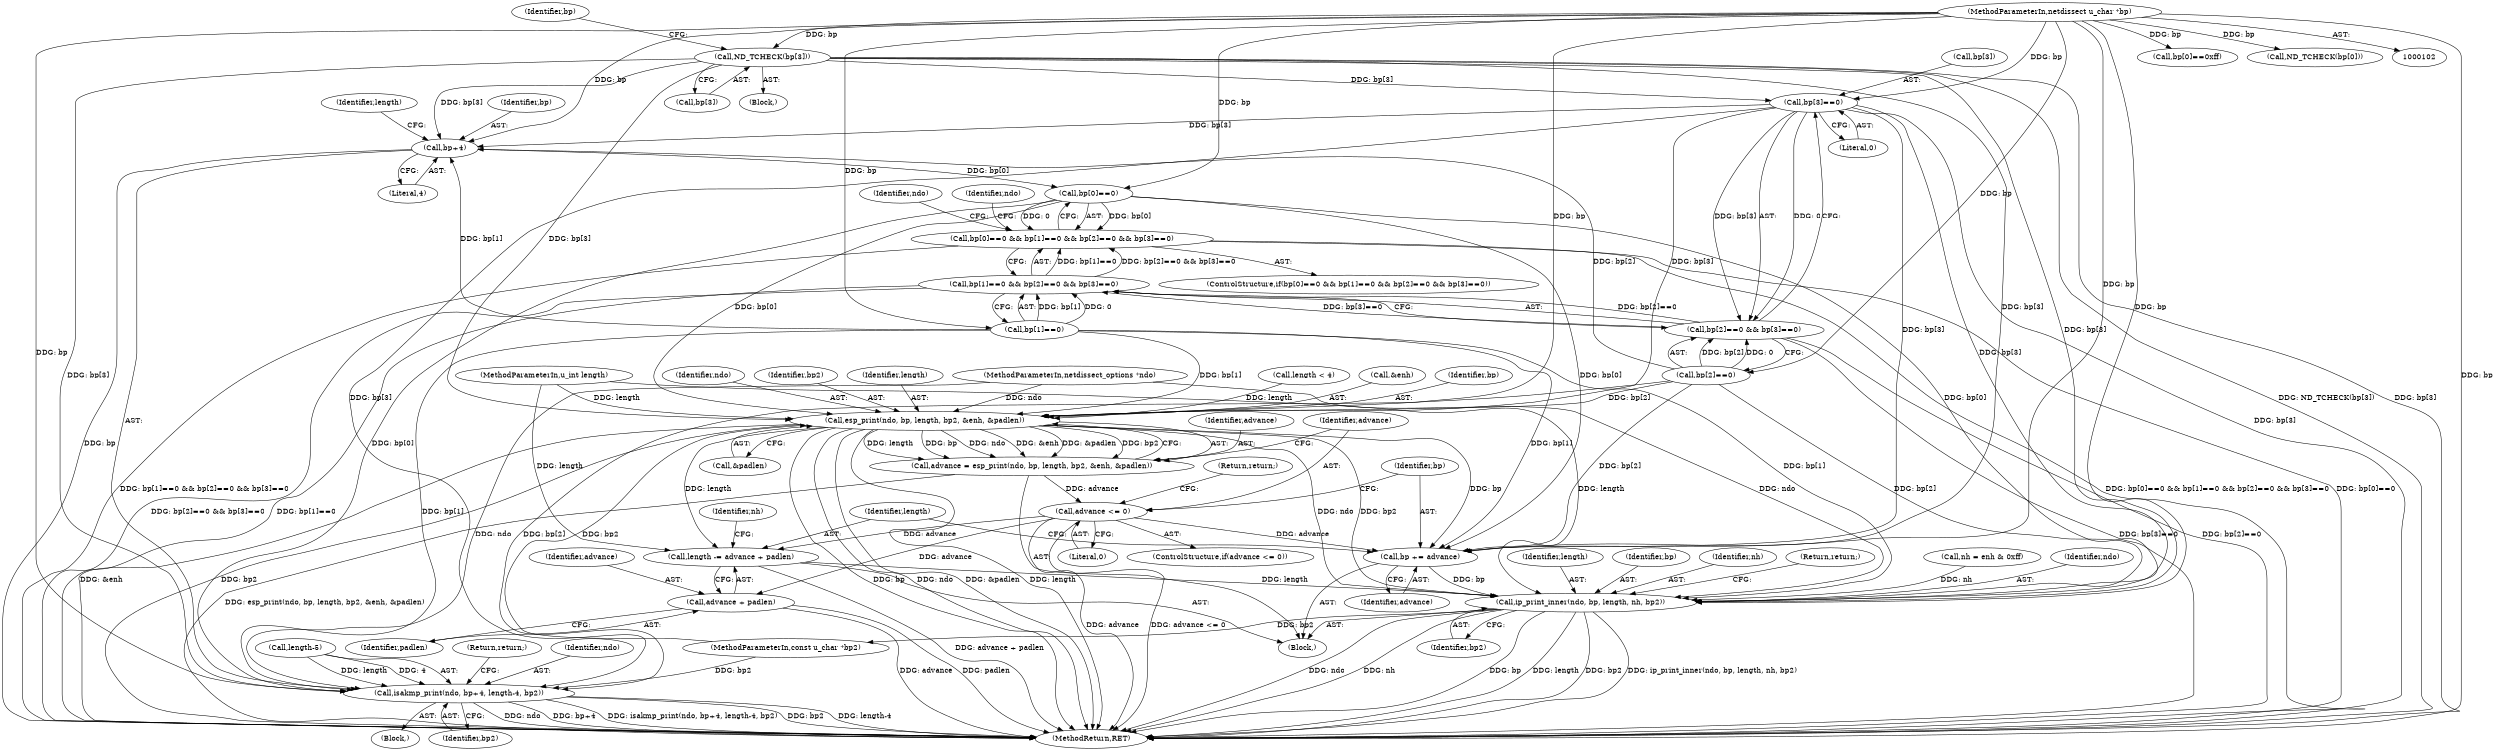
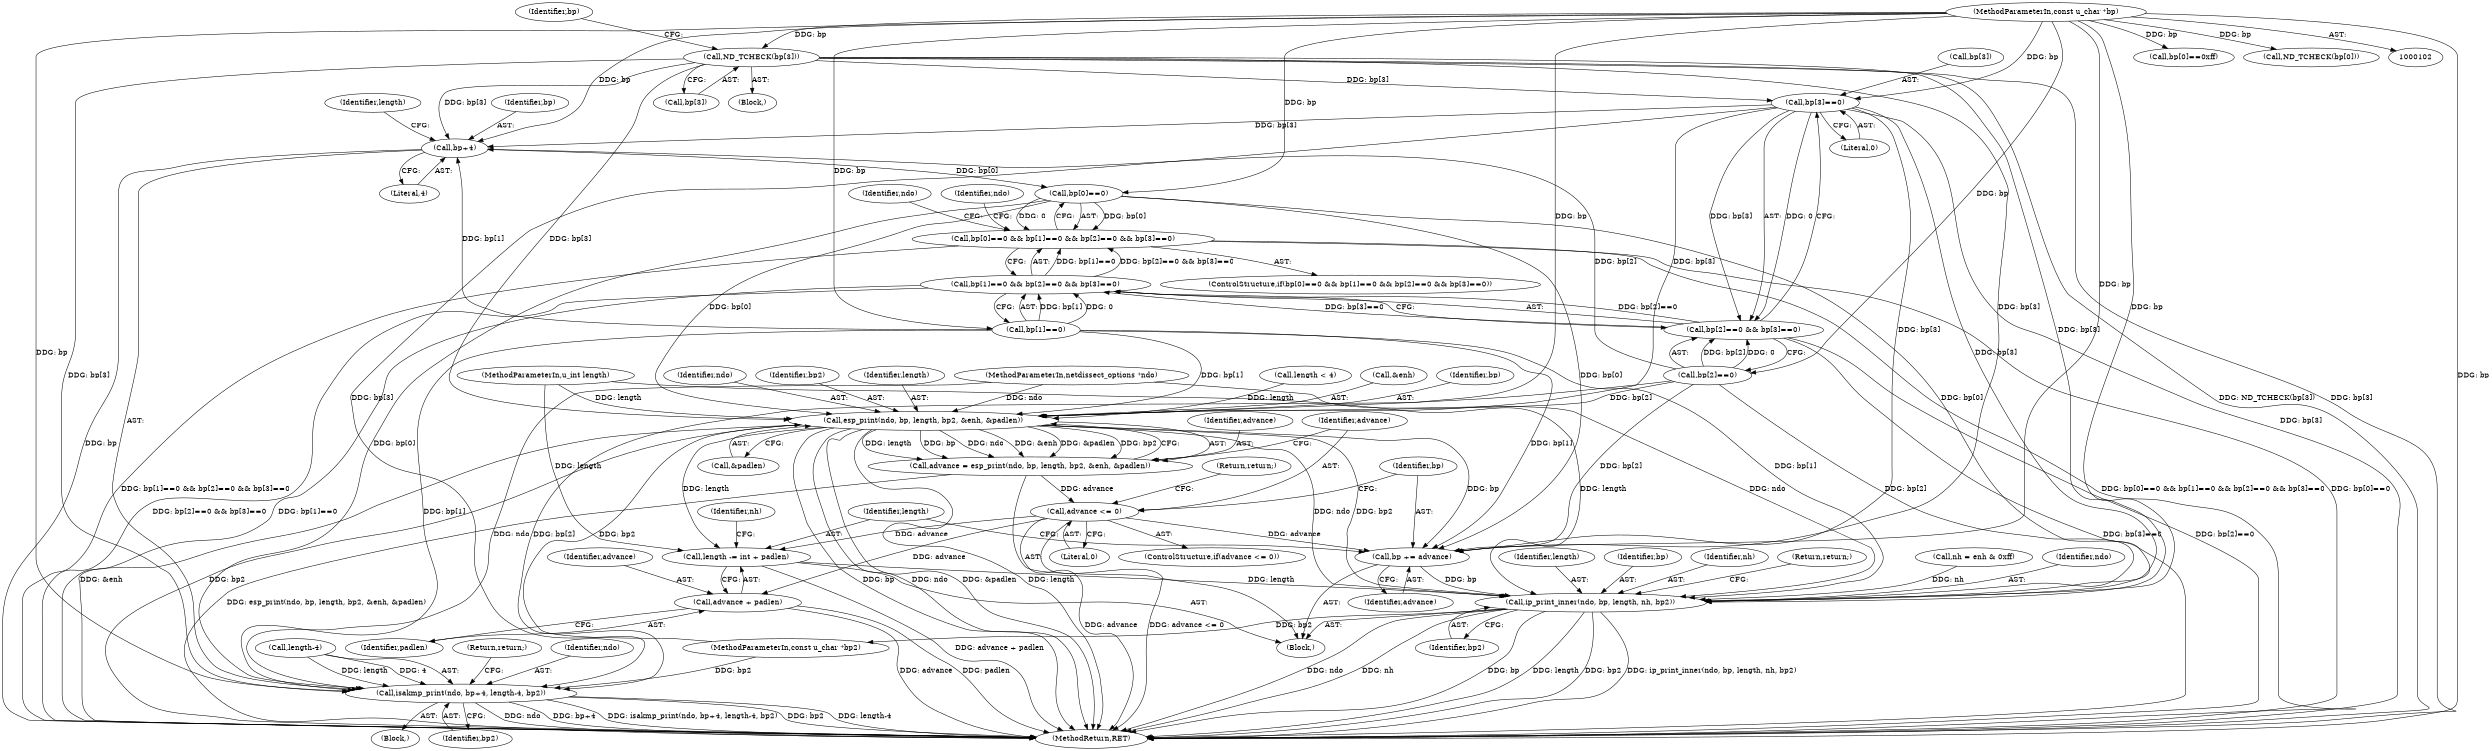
node "(MethodParameterIn,netdissect u_char *bp)": label "(MethodParameterIn,netdissect u_char *bp)" -> "(MethodParameterIn,const u_char *bp)"
node "(Call,length -= advance + padlen)": label "(Call,length -= advance + padlen)" -> "(Call,length -= int + padlen)"
node "(Call,length-5)": label "(Call,length-5)" -> "(Call,length-4)"
